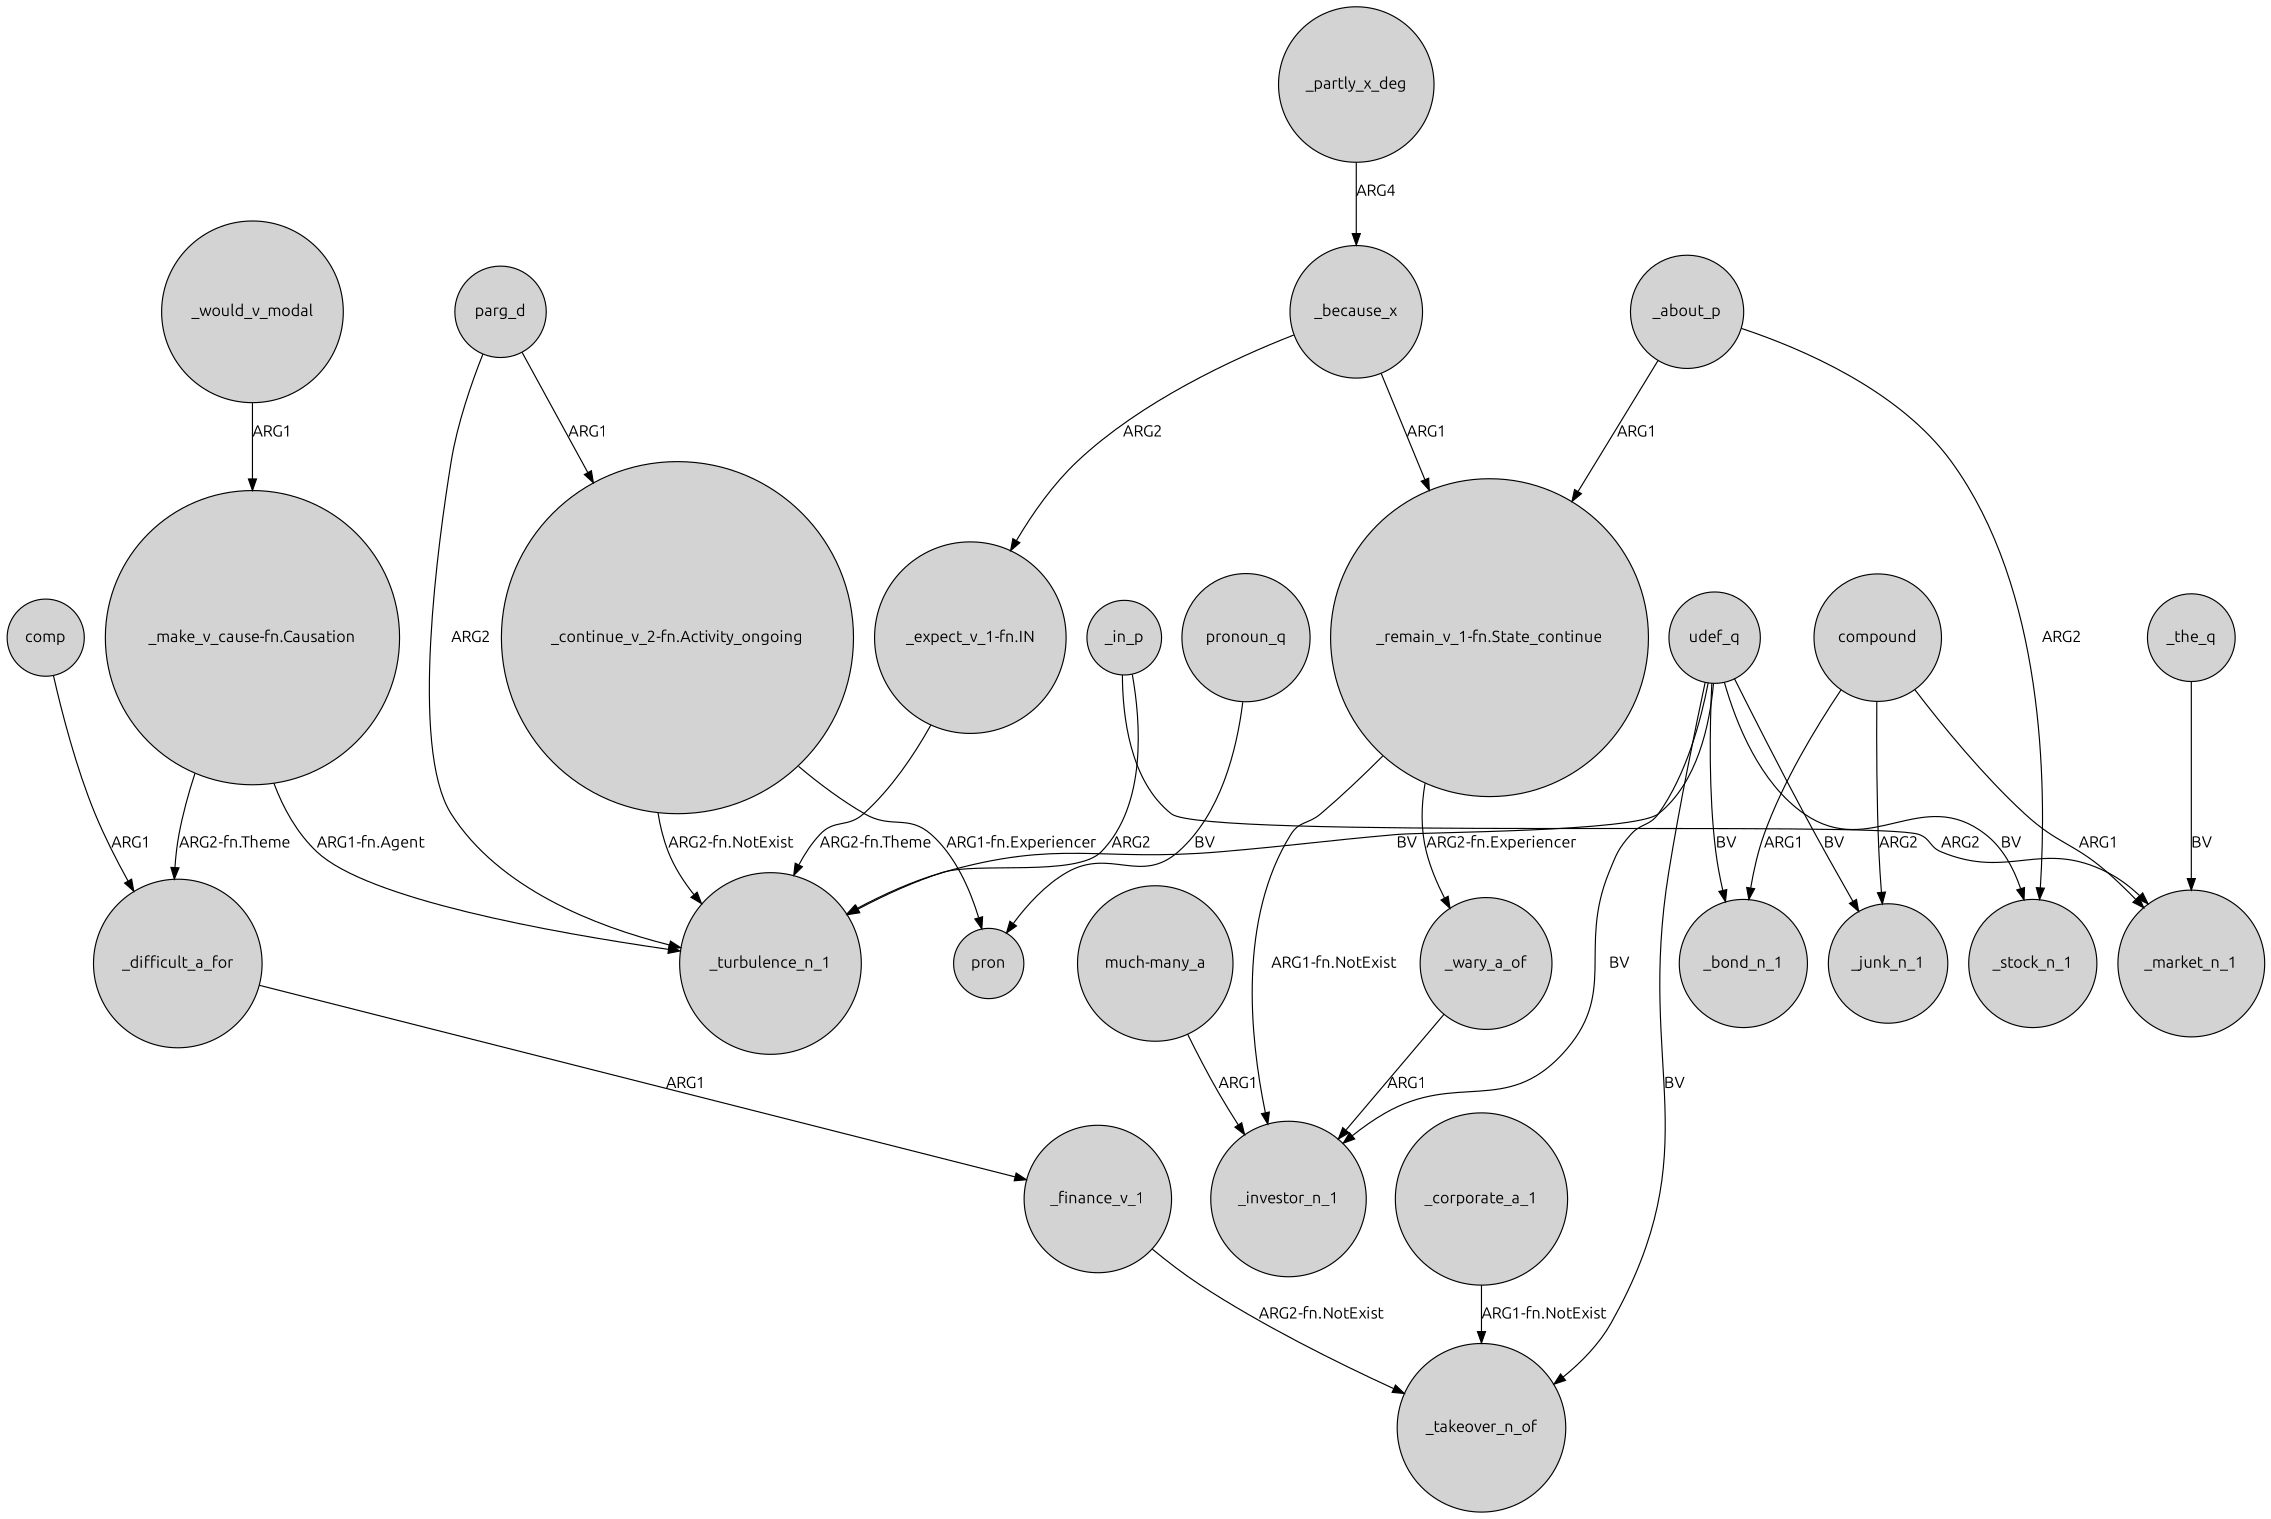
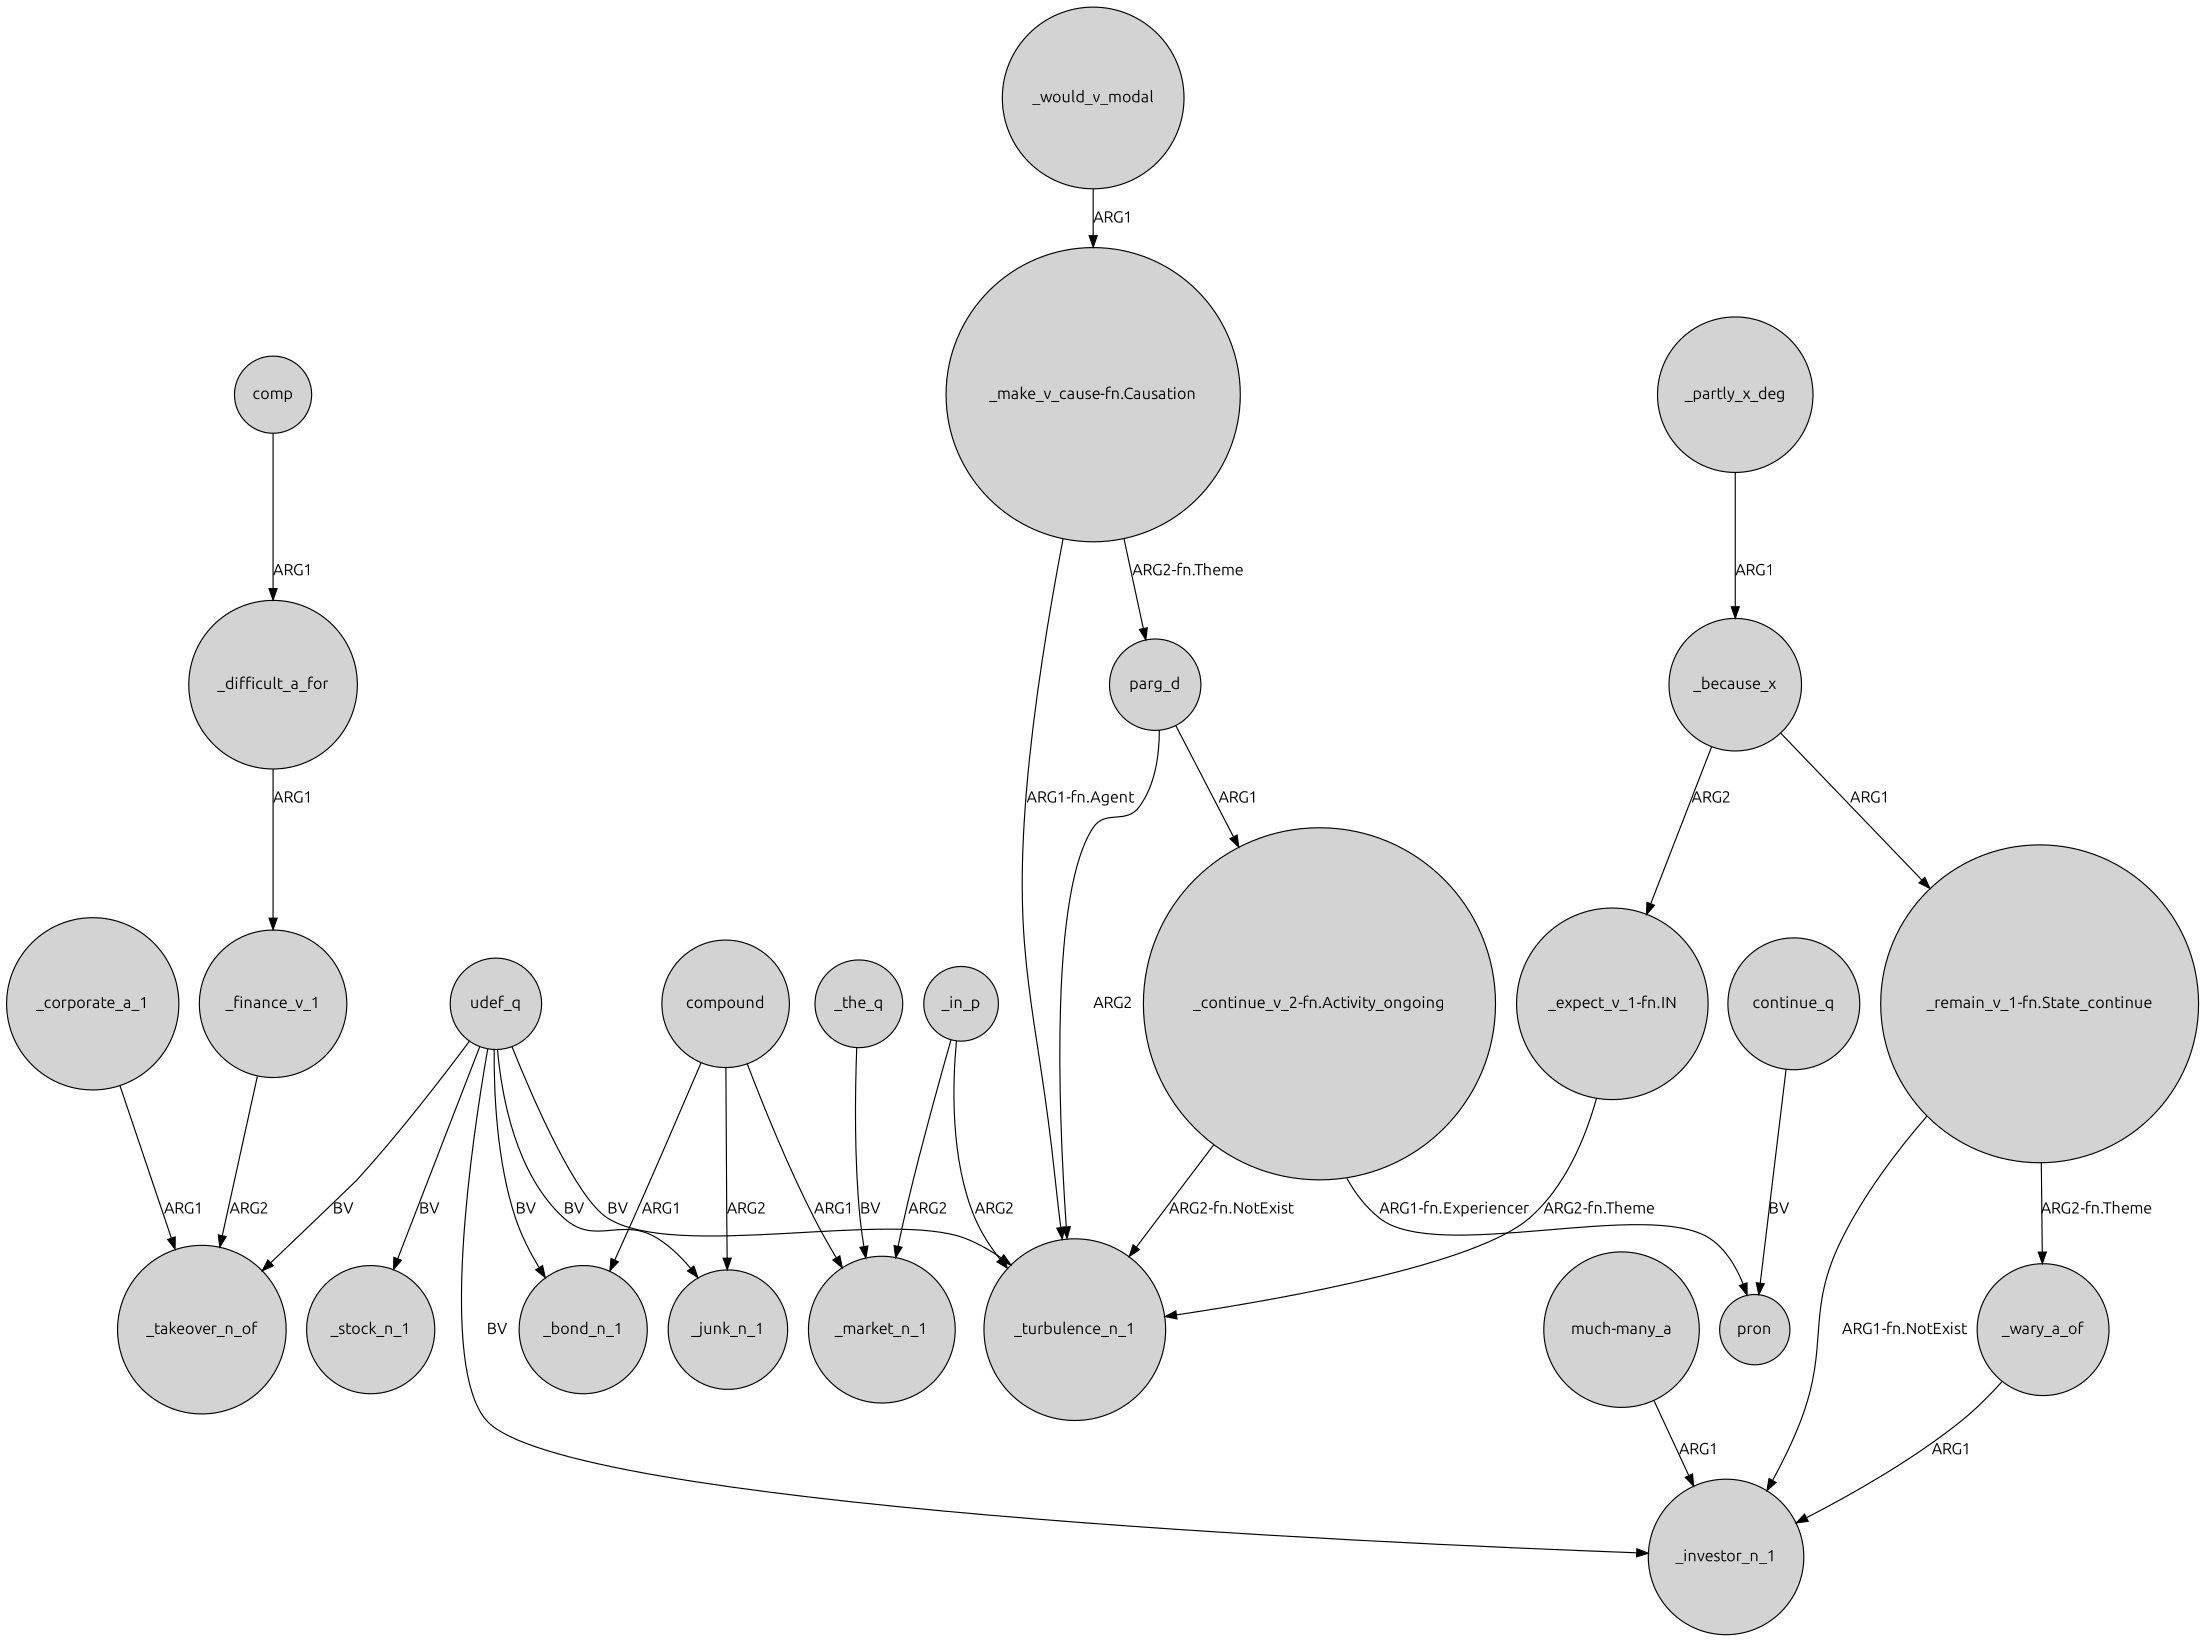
edge "_partly_x_deg" -> "_because_x": label "ARG4" -> "ARG1"
node "_about_p": removed
node "pronoun_q": label "pronoun_q" -> "continue_q"
edge "_make_v_cause-fn.Causation" -> "_difficult_a_for": now "_make_v_cause-fn.Causation" -> "parg_d"
edge "_remain_v_1-fn.State_continue" -> "_wary_a_of": label "ARG2-fn.Experiencer" -> "ARG2-fn.Theme"
edge "_finance_v_1" -> "_takeover_n_of": label "ARG2-fn.NotExist" -> "ARG2"
edge "_corporate_a_1" -> "_takeover_n_of": label "ARG1-fn.NotExist" -> "ARG1"
